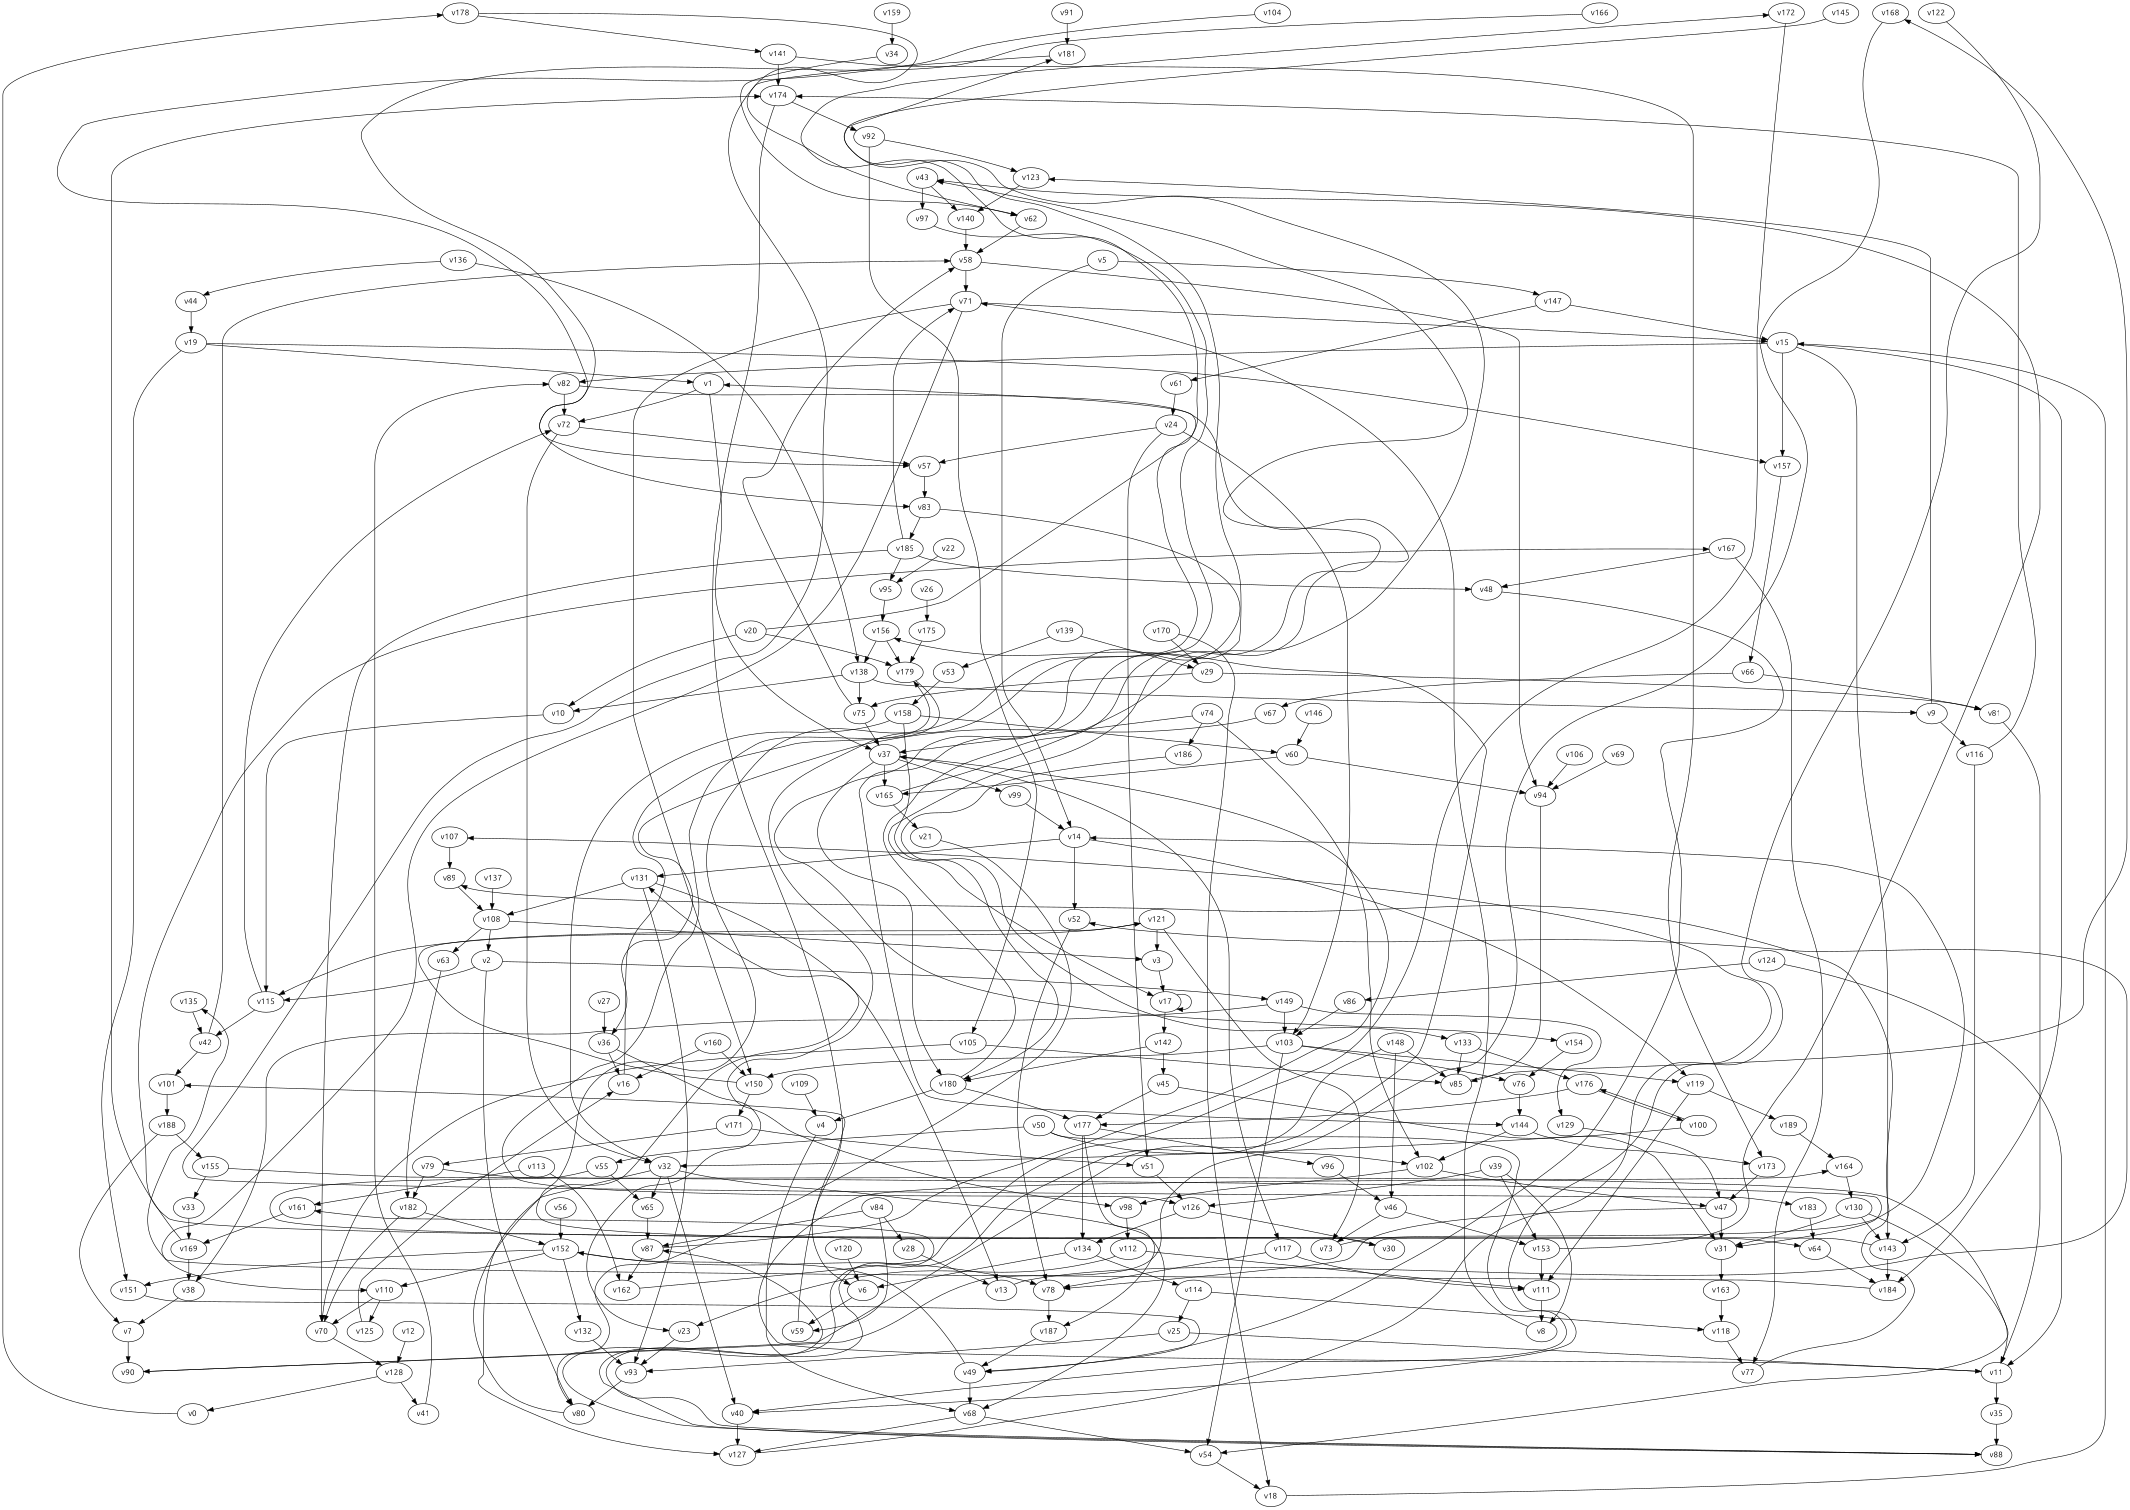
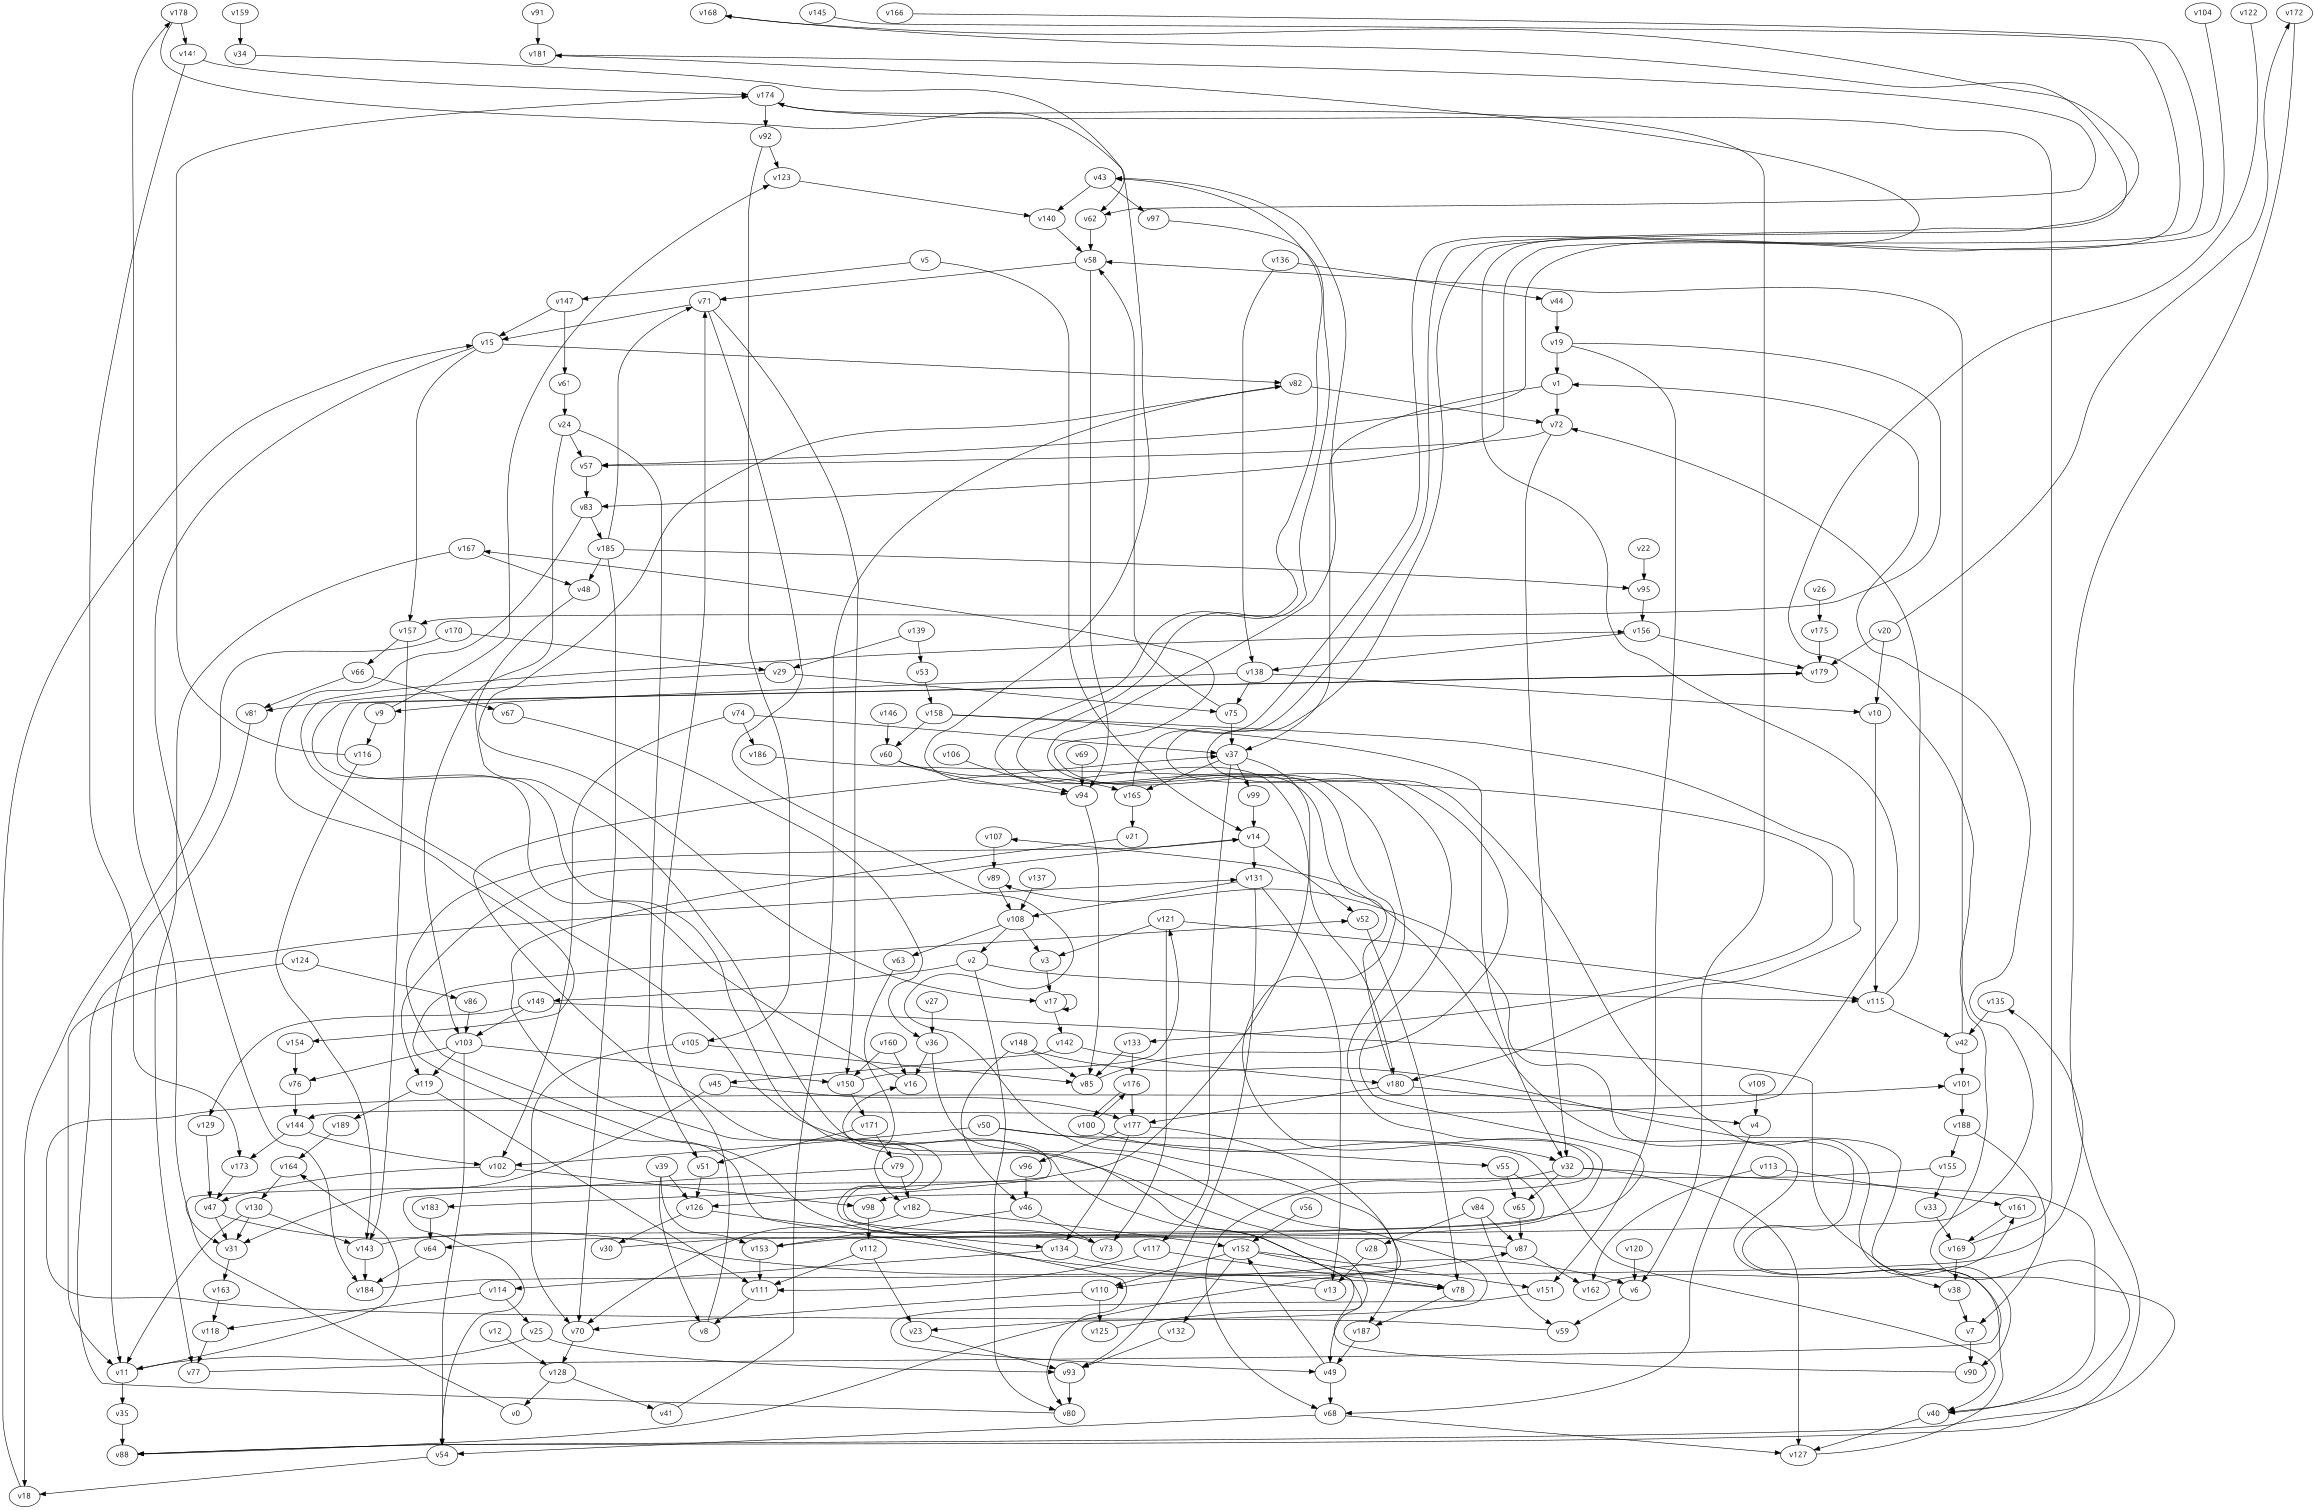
edge "v15" -> "v143": now "v157" -> "v143"
